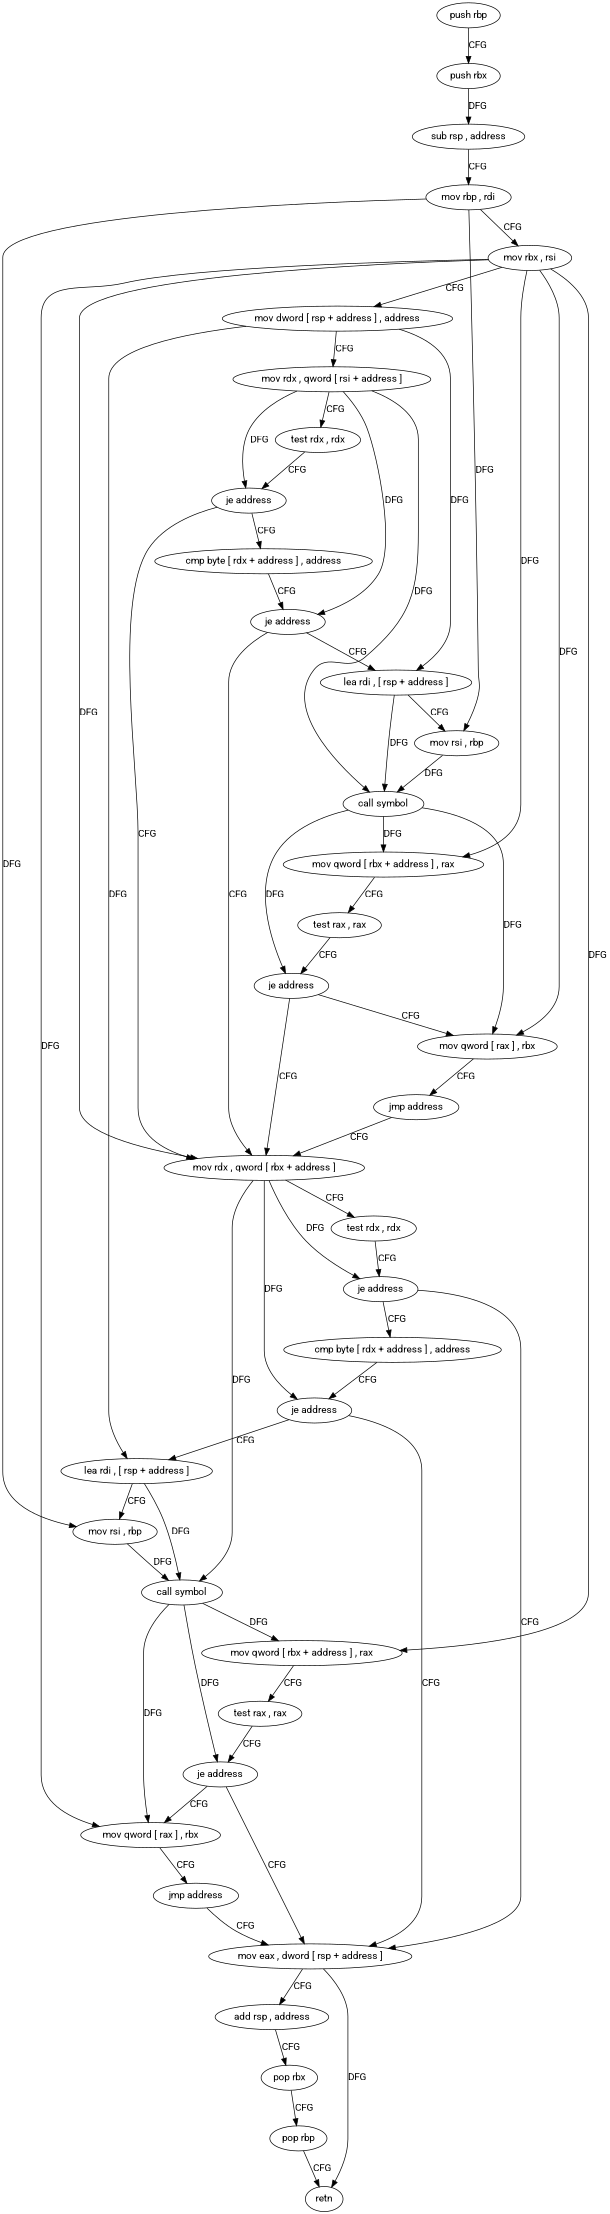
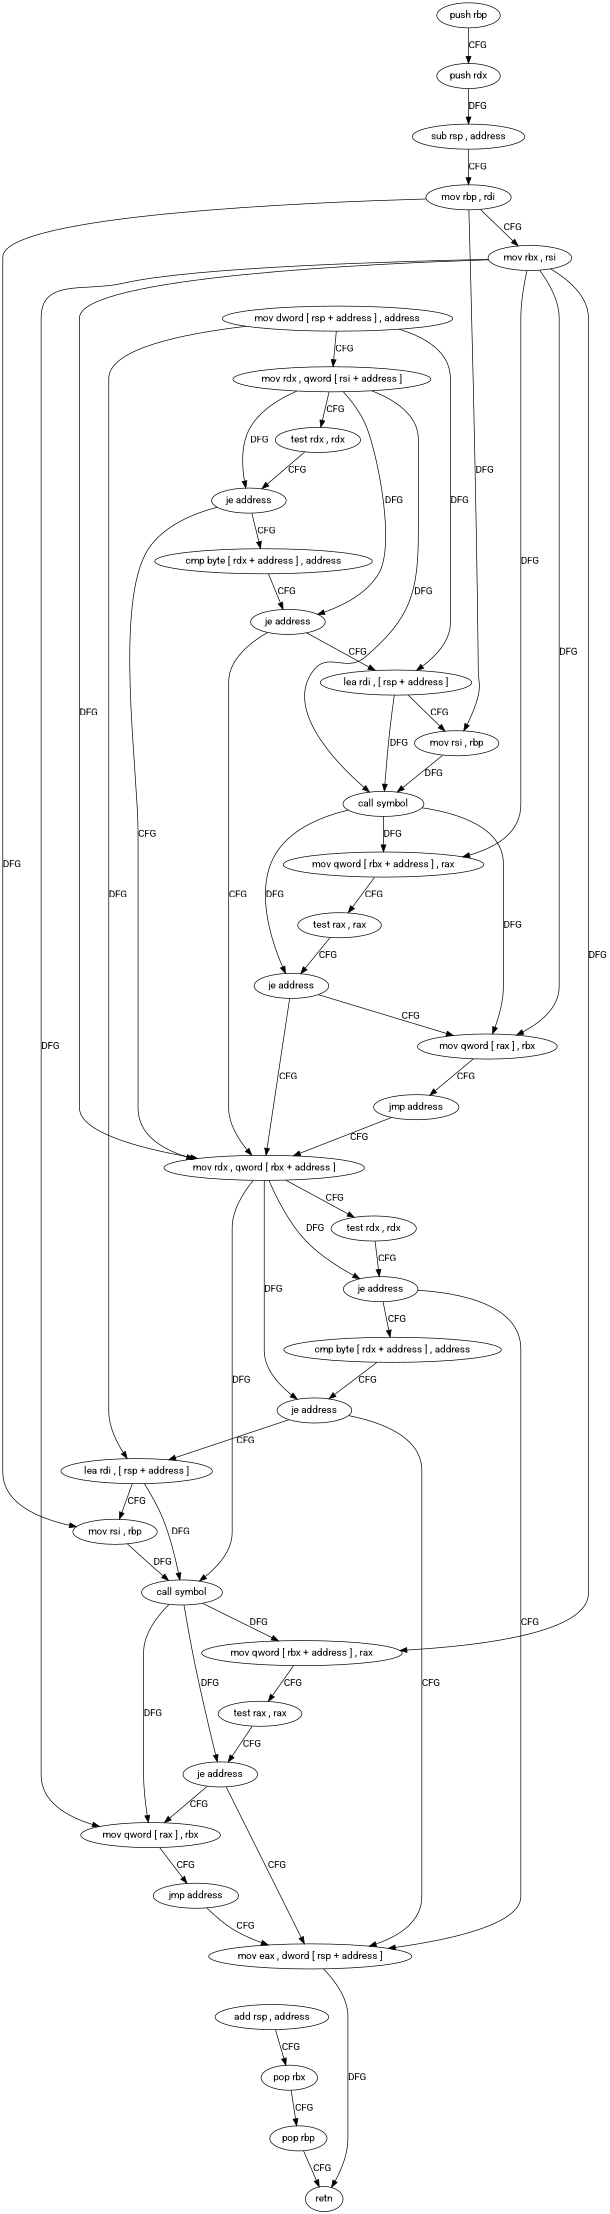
node "push rbx": label "push rbx" -> "push rdx"
edge "mov rbx , rsi" -> "mov dword [ rsp + address ] , address": removed, label "CFG"
edge "mov eax , dword [ rsp + address ]" -> "add rsp , address": removed, label "CFG"
